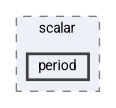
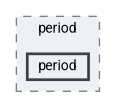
cluster "scalar": label "scalar" -> "period"
